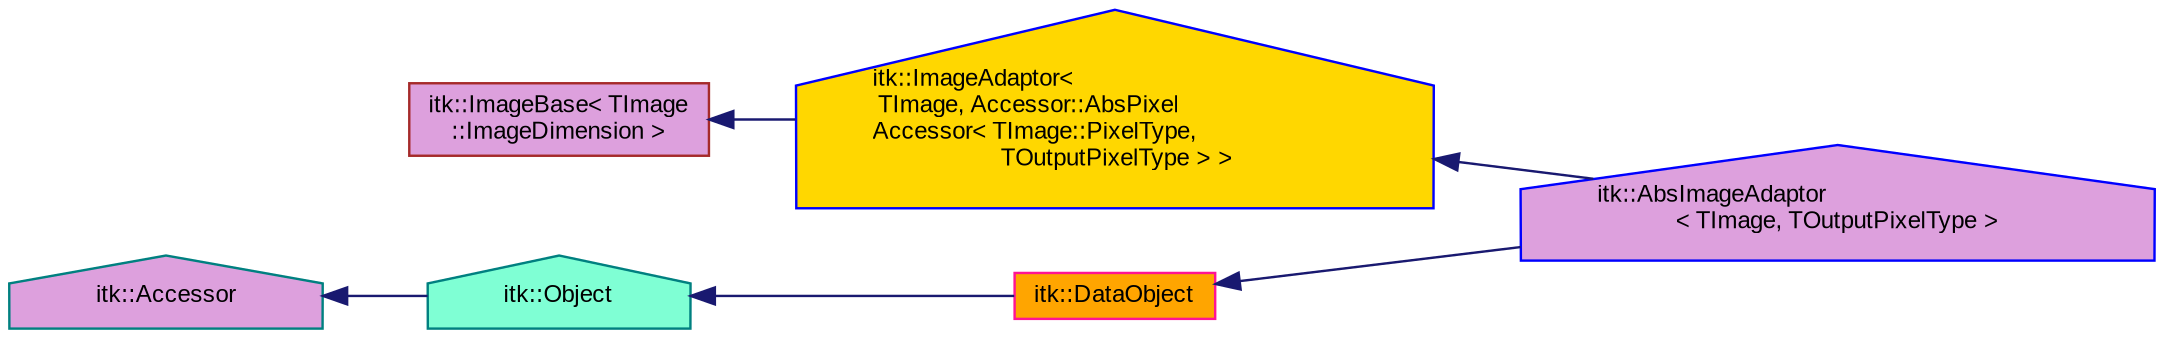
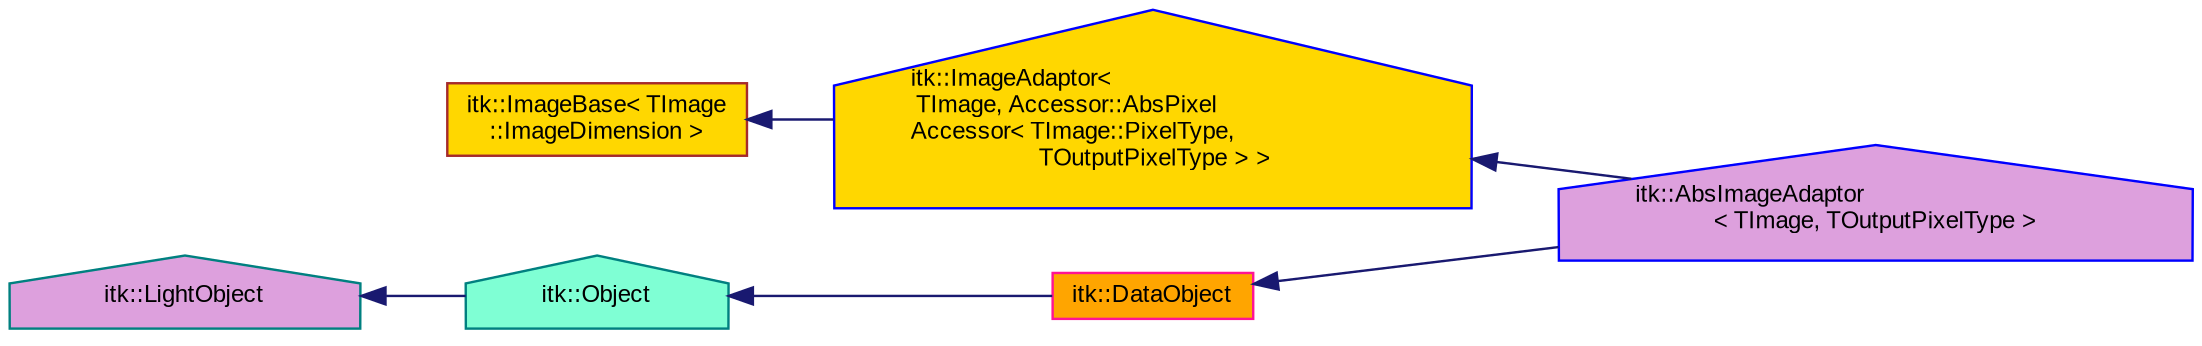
node "itk::ImageBase< TImage ::ImageDimension >": fillcolor plum -> gold
node "itk::Accessor": label "itk::Accessor" -> "itk::LightObject"
